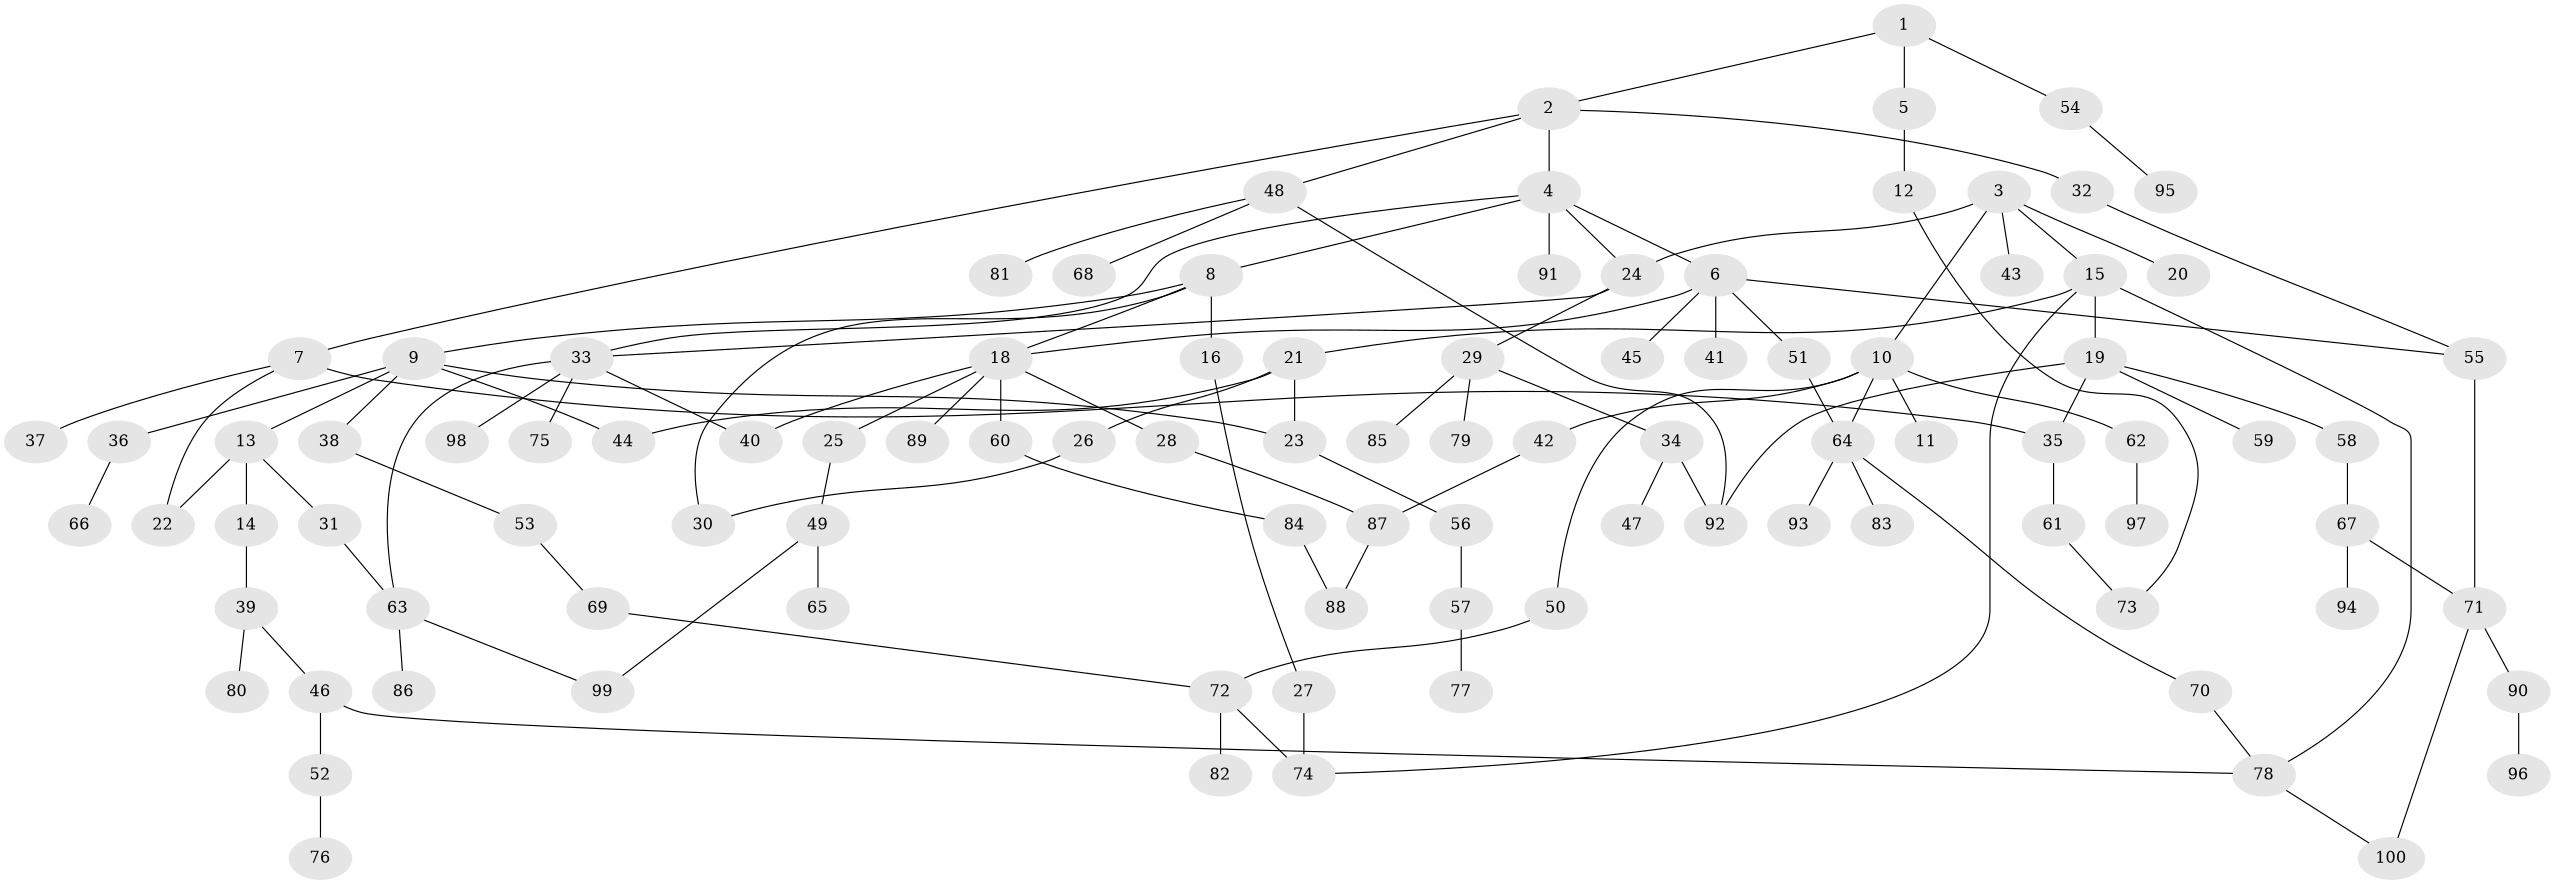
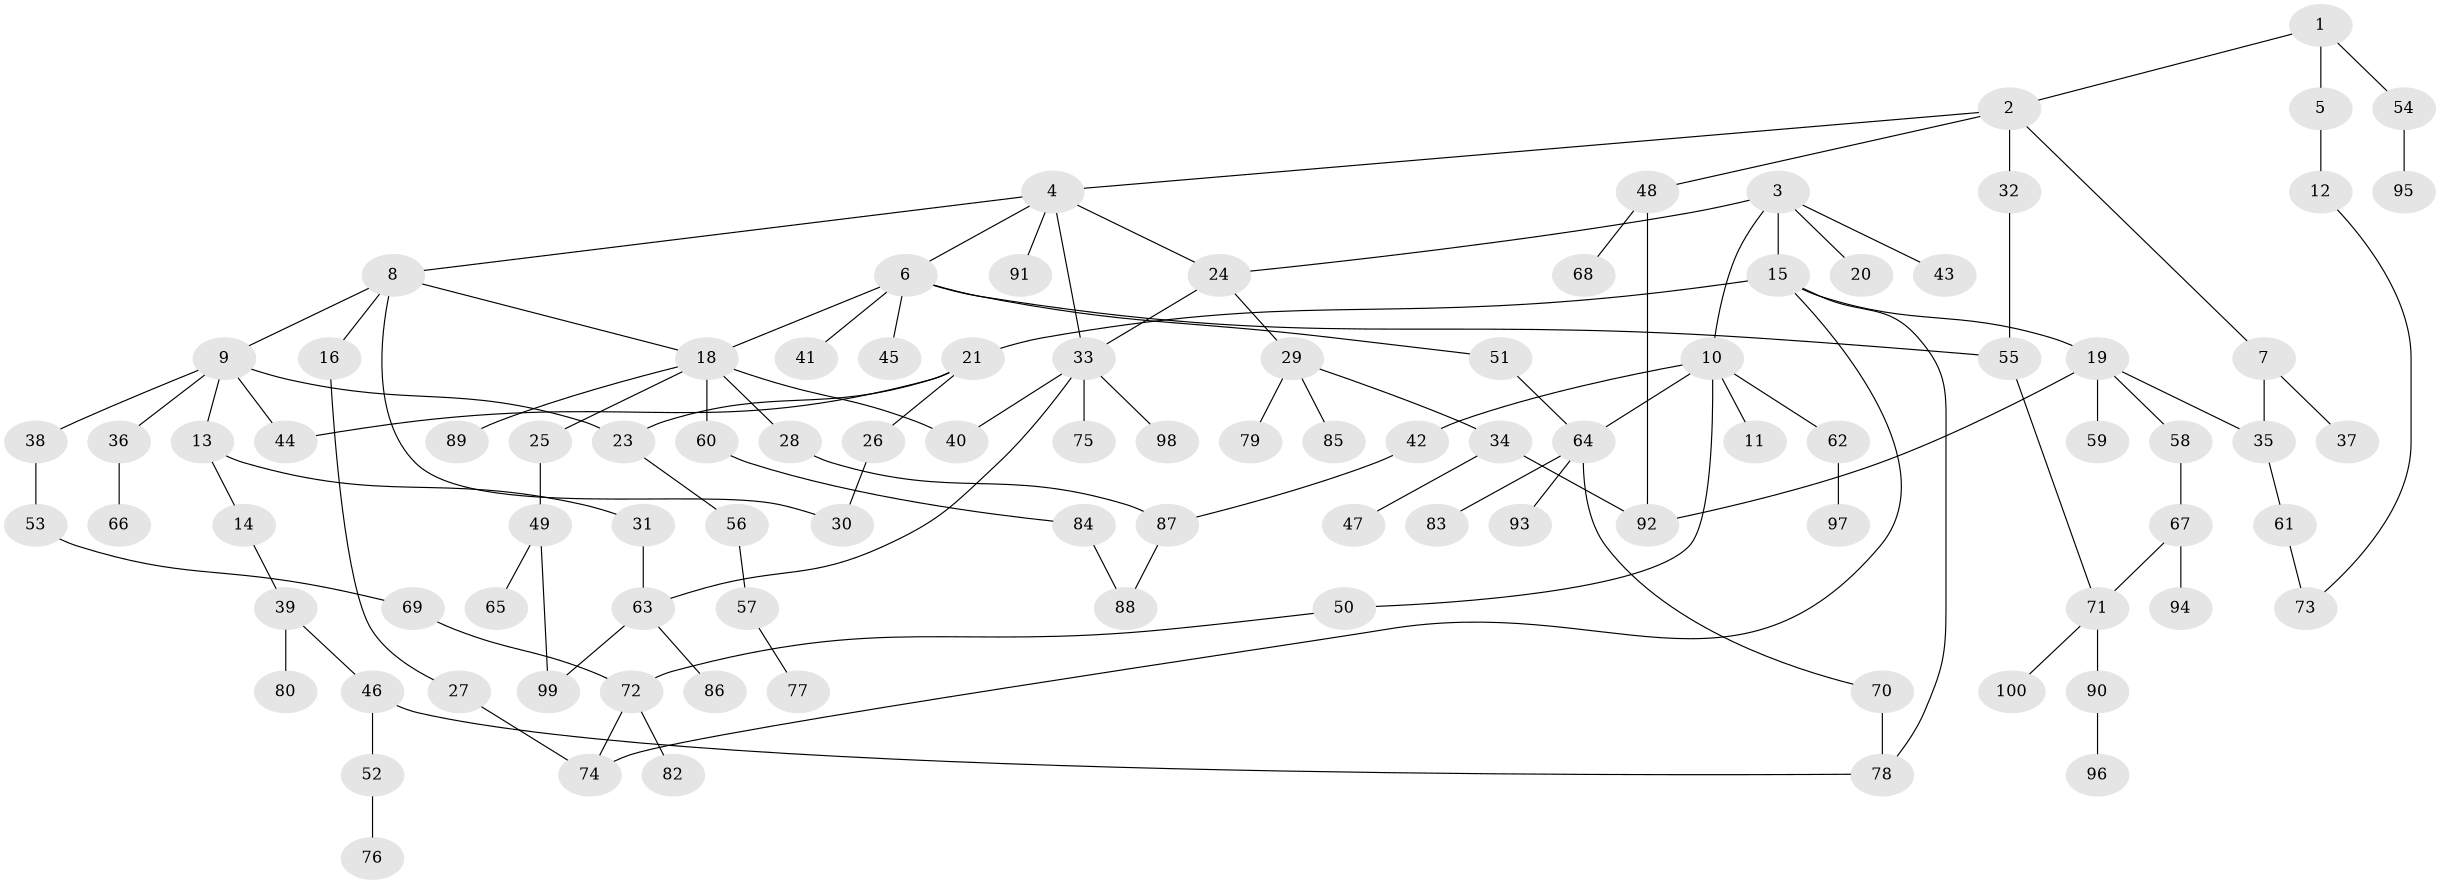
node "81": removed
node "22": removed
edge "78" -- "100": removed
